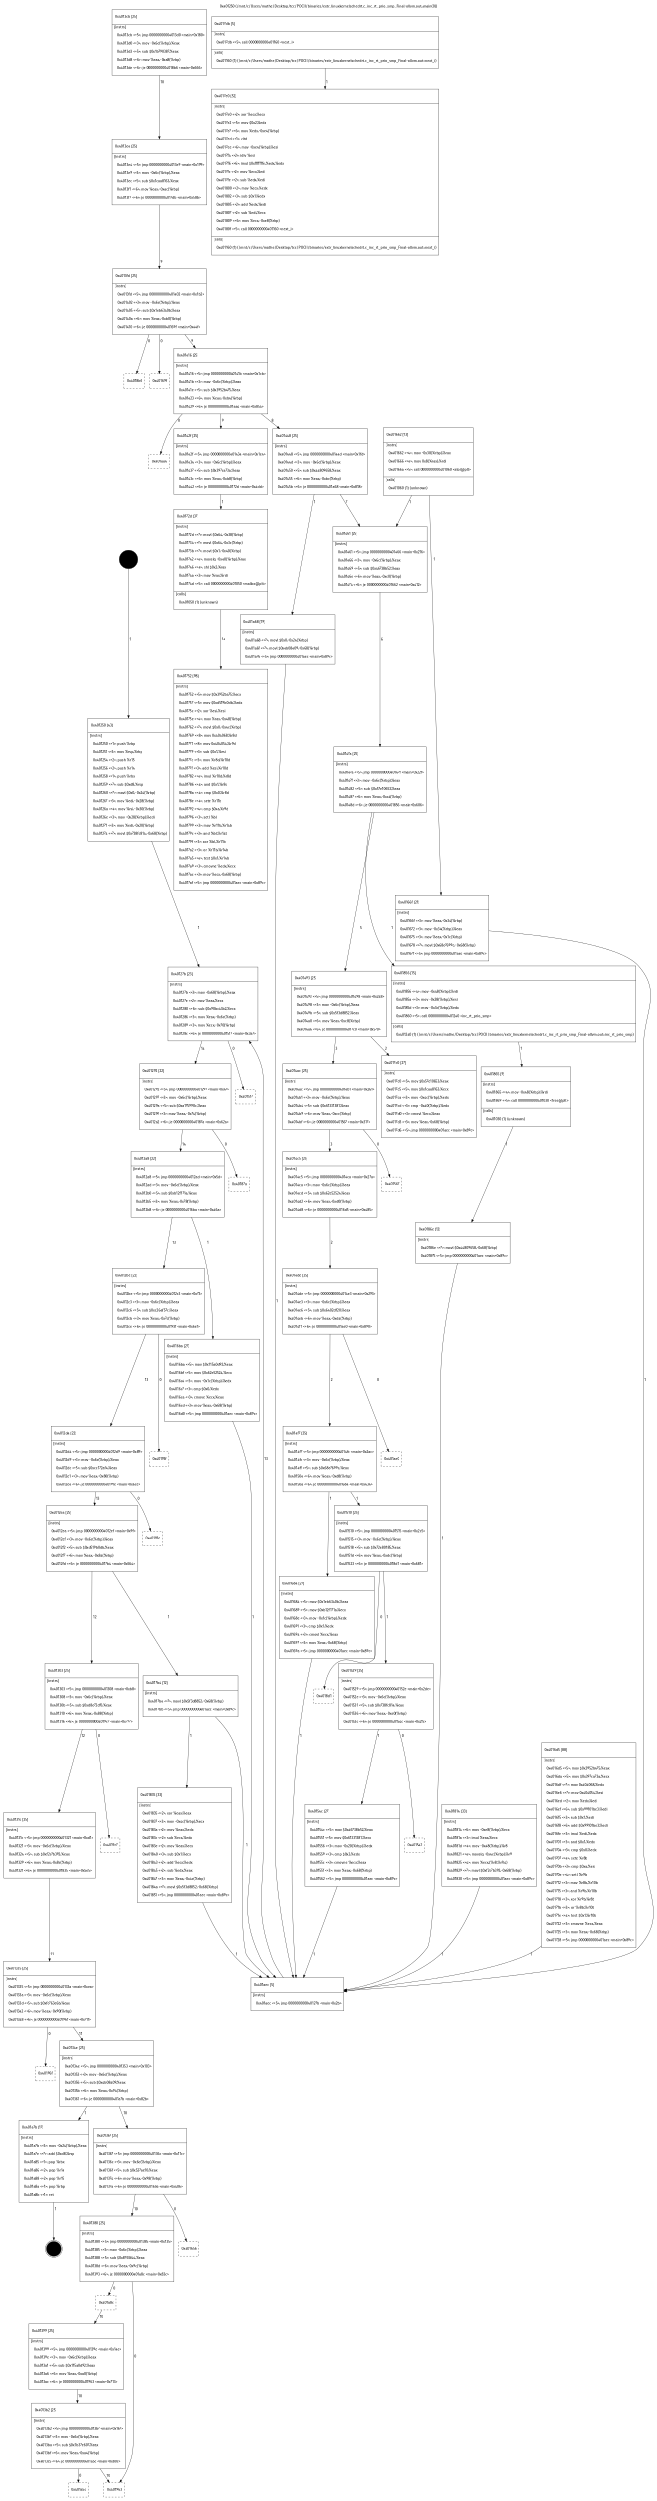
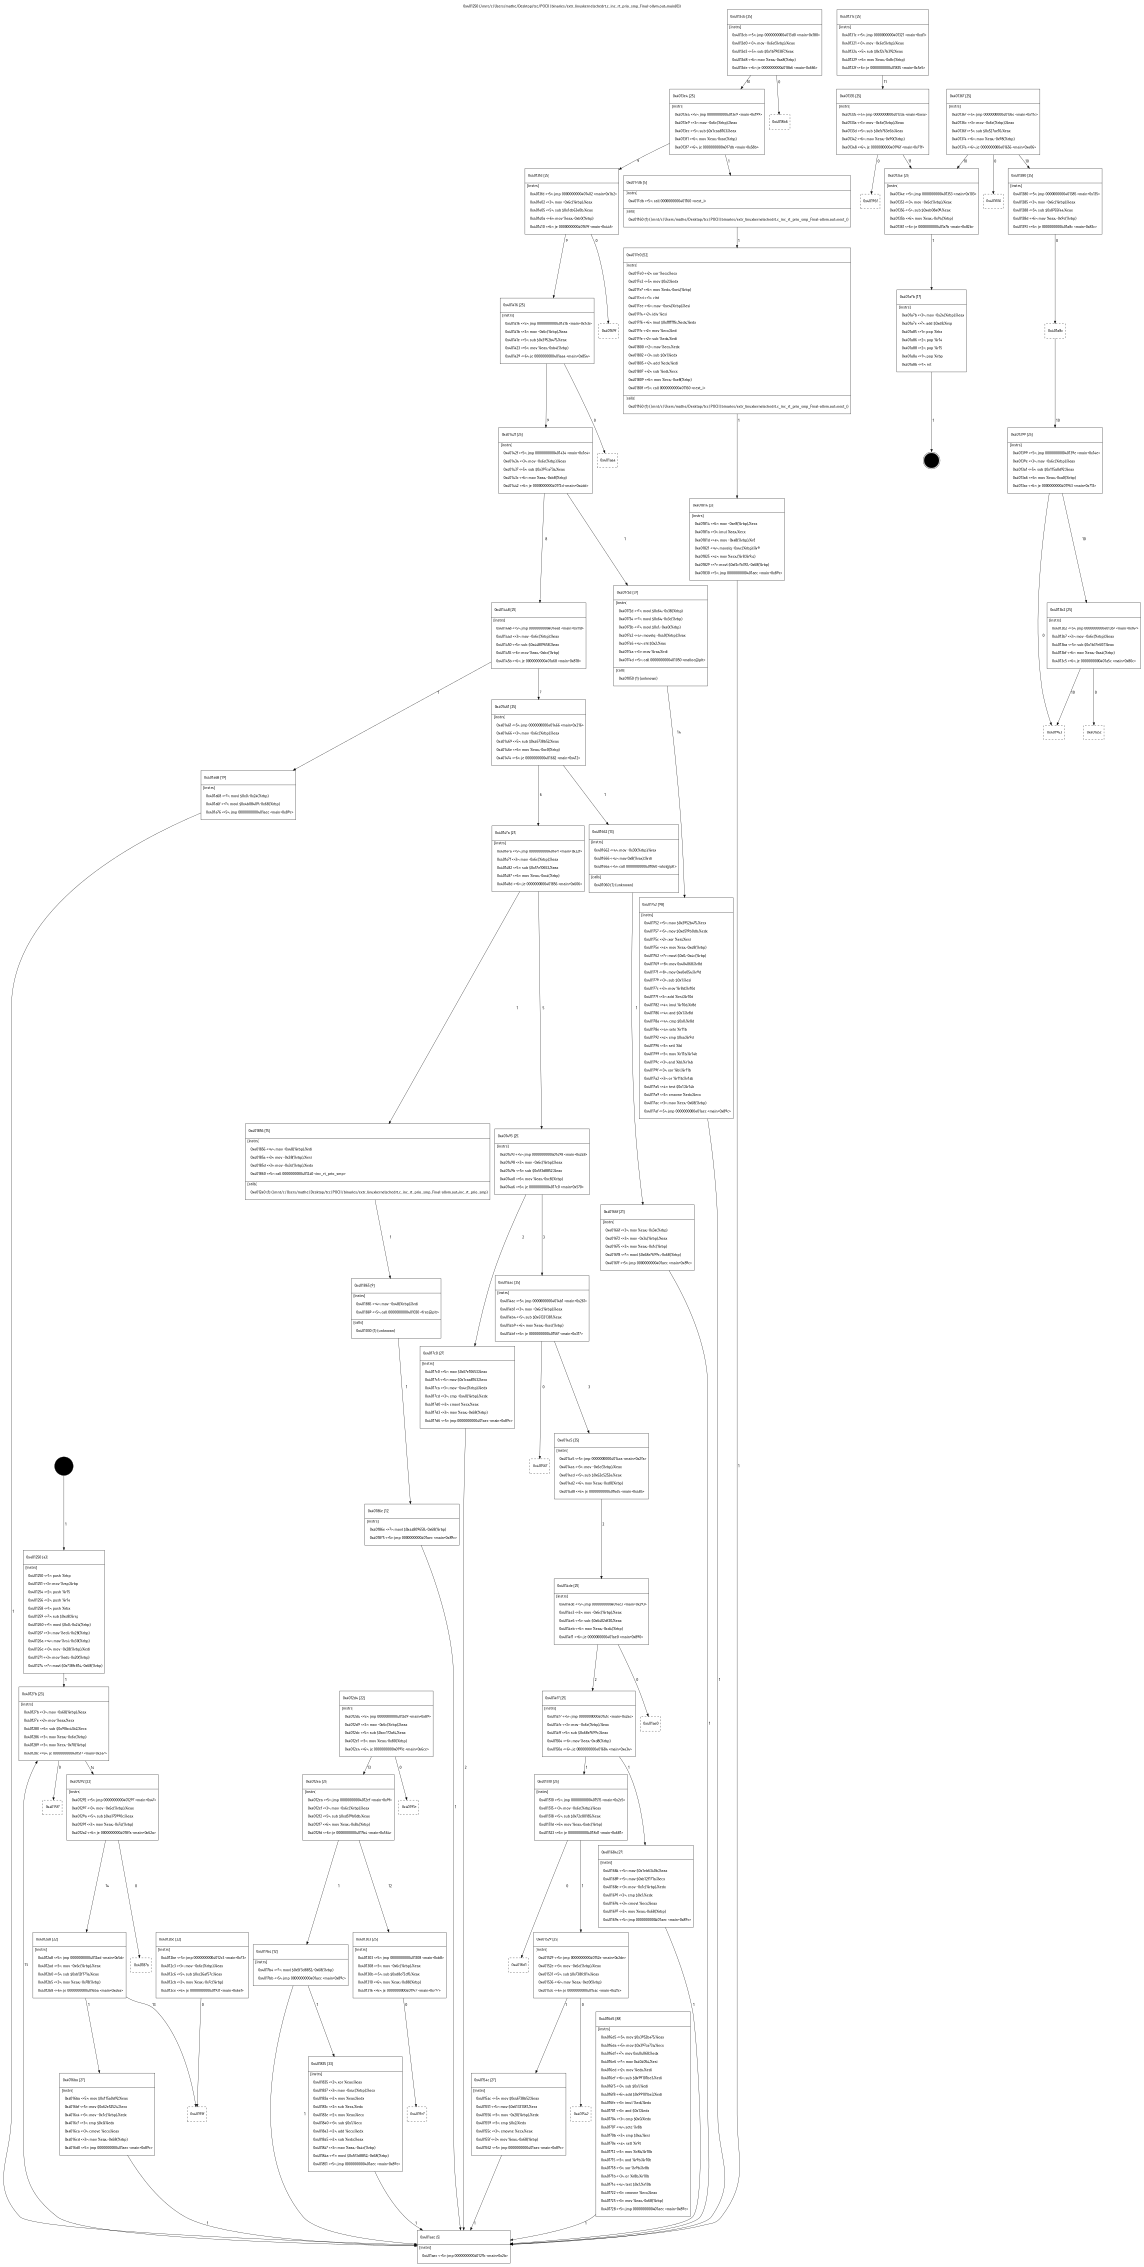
edge "0x4013e4 [25]" -> "0x4017db [5]": added, label "1"
edge "0x4013fd [25]" -> "0x4018b6": now "0x4013cb [25]" -> "0x4018b6"
edge "0x401416 [25]" -> "0x401448 [25]": now "0x40142f [25]" -> "0x401448 [25]"
edge "0x4017e0 [52]" -> "0x401814 [33]": added, label "1"
edge "0x401662 [13]" -> "0x401461 [25]": reversed
edge "0x4012a8 [22]" -> "0x4012be [22]": now "0x4012a8 [22]" -> "0x40193f"
edge "0x4012be [22]" -> "0x4012d4 [22]": removed, label "13"
edge "0x401303 [25]" -> "0x40131c [25]": removed, label "12"
edge "0x401752 [98]" -> "0x401aec [5]": added, label "1"
edge "0x4017c0 [27]" -> "0x401aec [5]": added, label "2"
edge "0x40134e [25]" -> "0x401367 [25]": reversed
edge "0x401380 [25]" -> "0x401963": now "0x401399 [25]" -> "0x401963"
